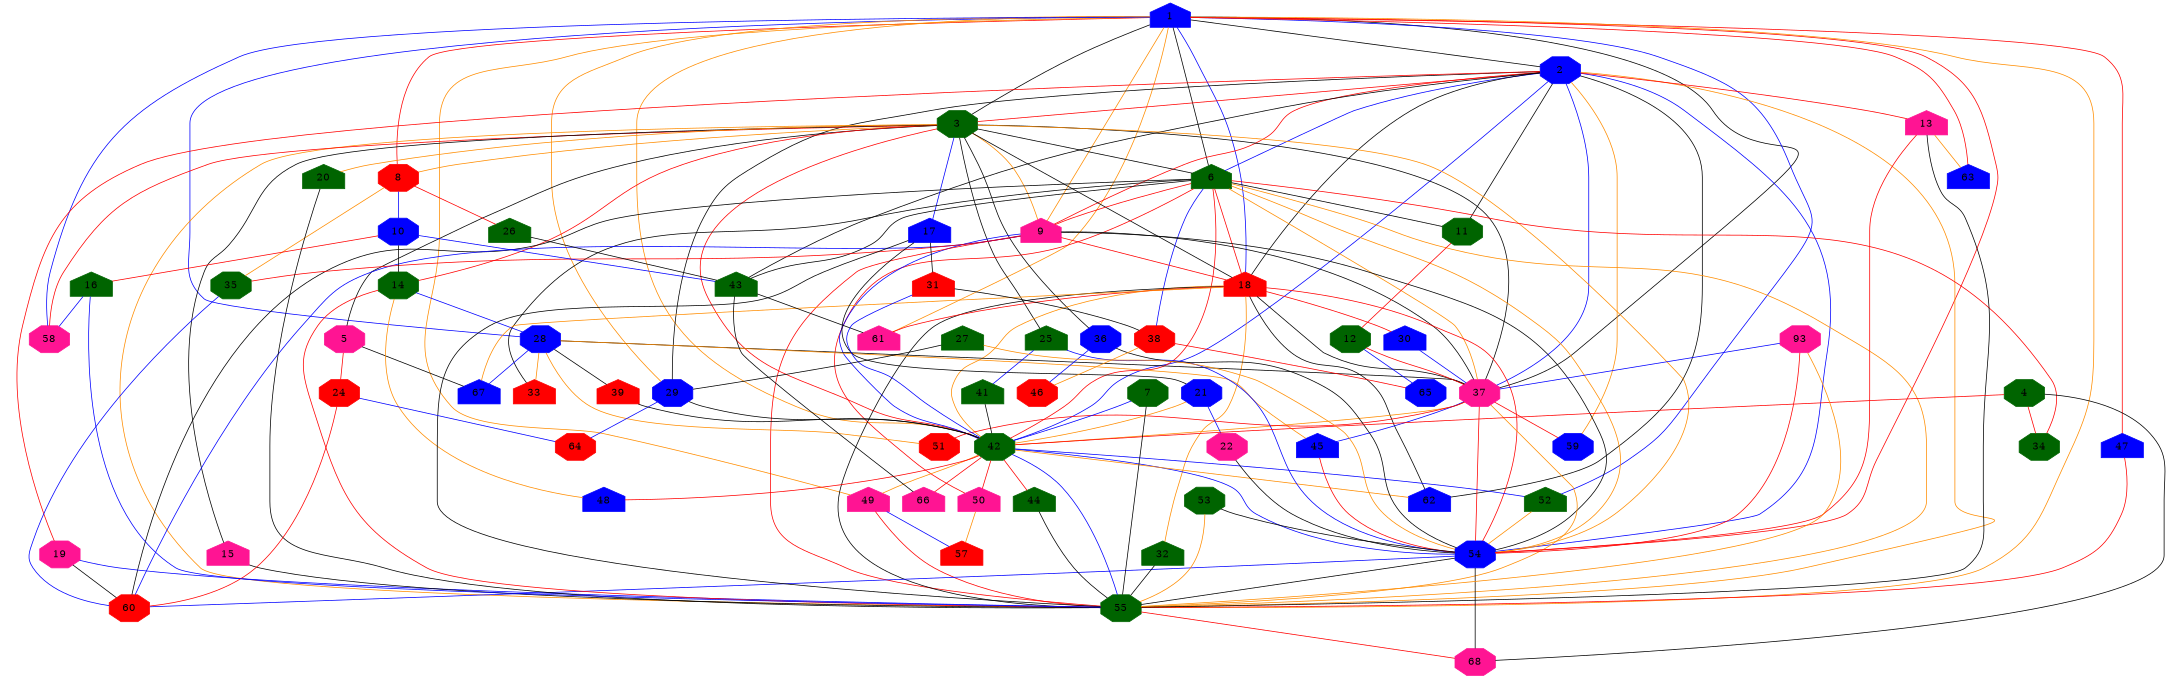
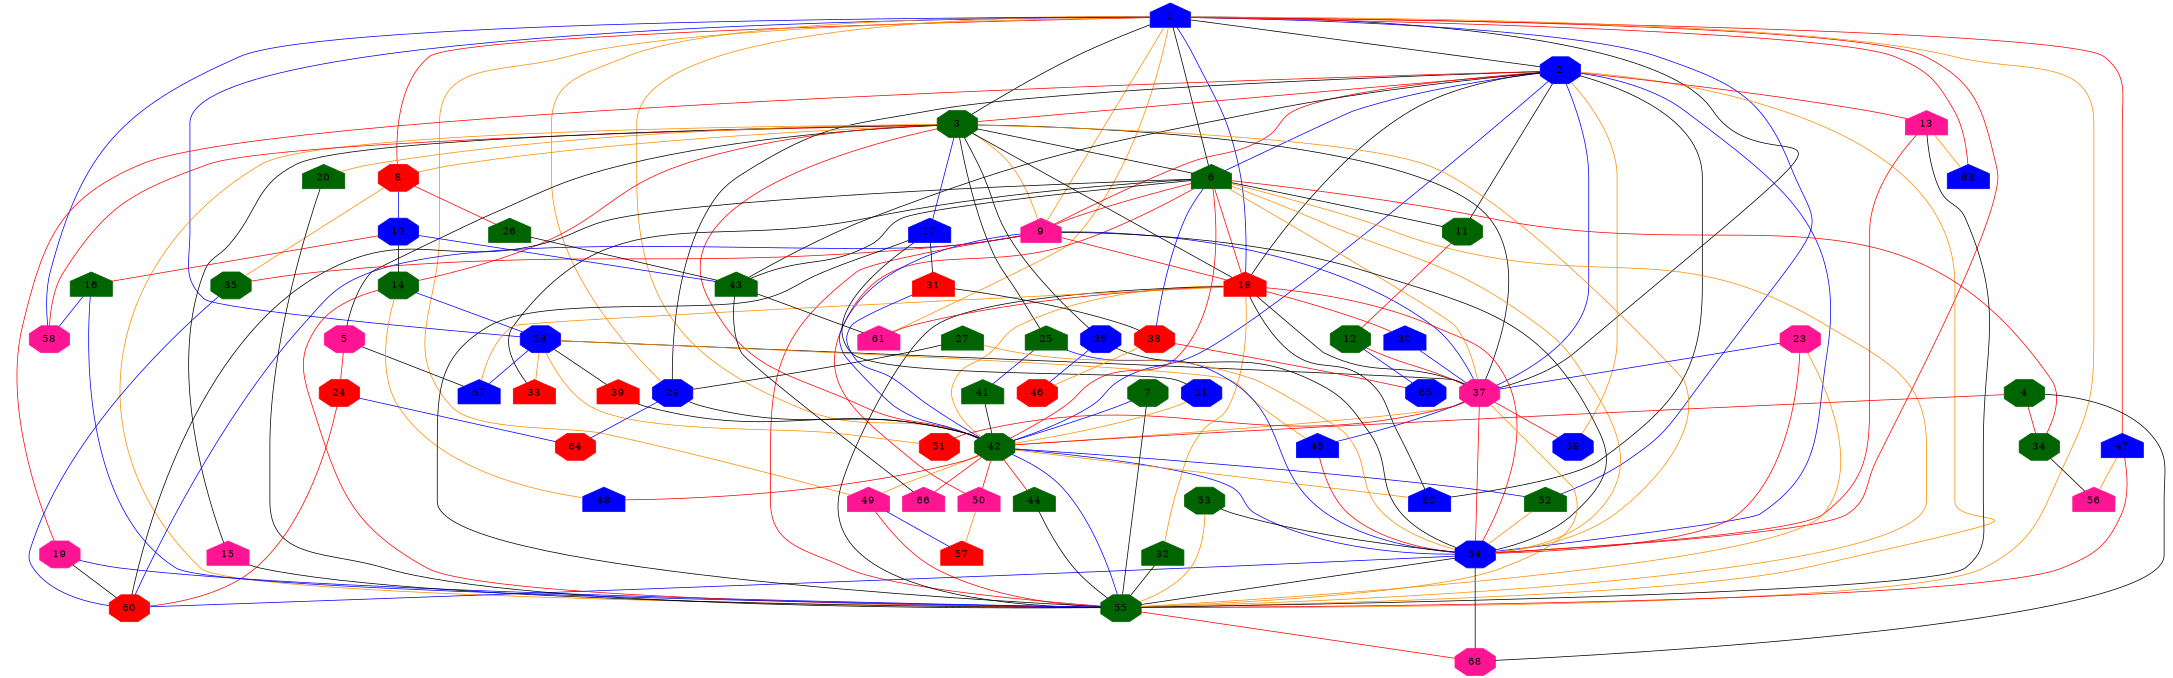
edge "9" -- "37": color black -> blue
node "93": label "93" -> "23"
node "22": removed
node "56": added
